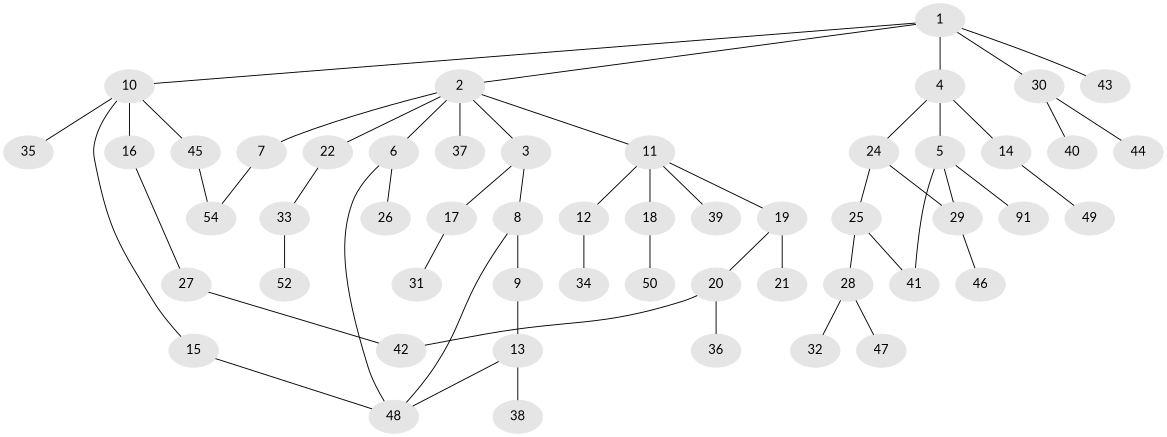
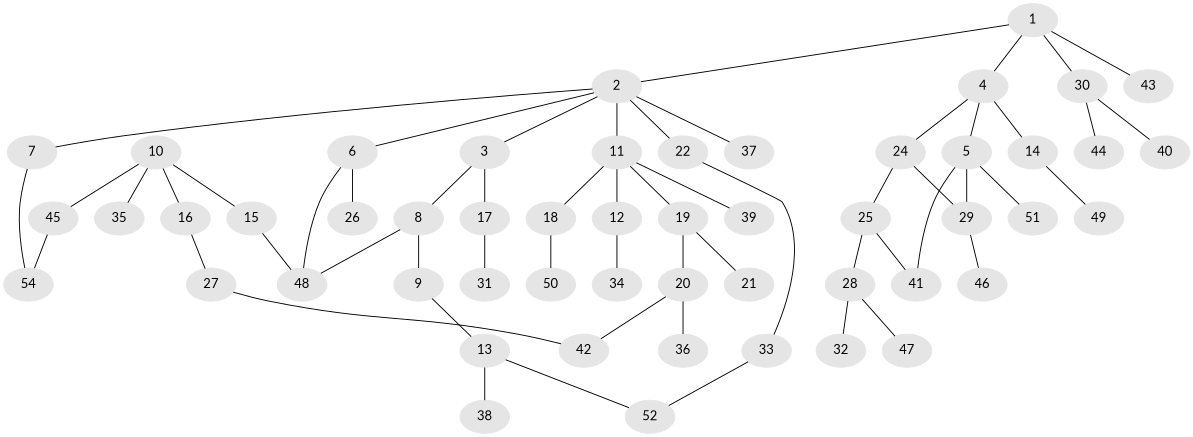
edge "1" -- "10": removed
node "91": label "91" -> "51"
edge "13" -- "48": now "13" -- "52"
